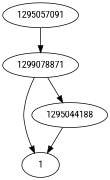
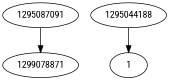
node "1295057091": label "1295057091" -> "1295087091"
edge "1299078871" -> "1295044188": removed
edge "1299078871" -> "1": removed
